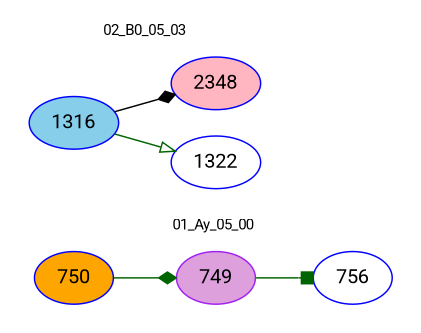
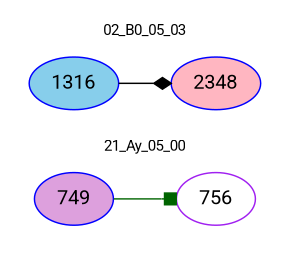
node "1322": removed
cluster "01_Ay_05_00": label "01_Ay_05_00" -> "21_Ay_05_00"
node "750": removed
node "749": color purple -> blue
node "756": color blue -> purple
